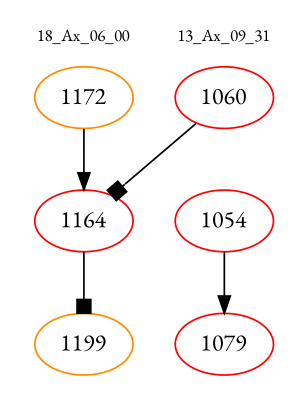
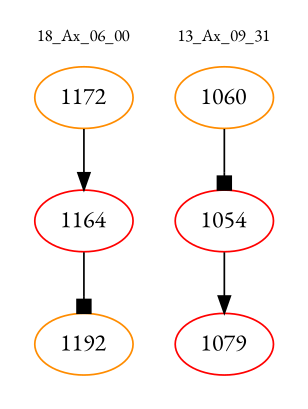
node "1060": color red -> darkorange
edge "1060" -> "1164": now "1060" -> "1054"
node "1199": label "1199" -> "1192"
